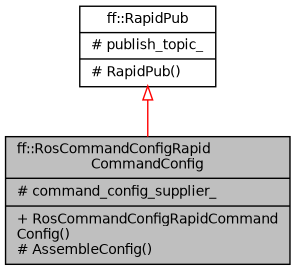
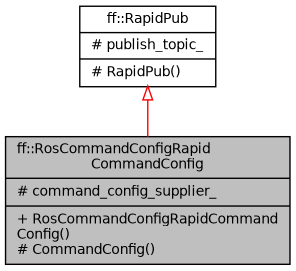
node "ff::RosCommandConfigRapid": text "# AssembleConfig()" -> "# CommandConfig()"
